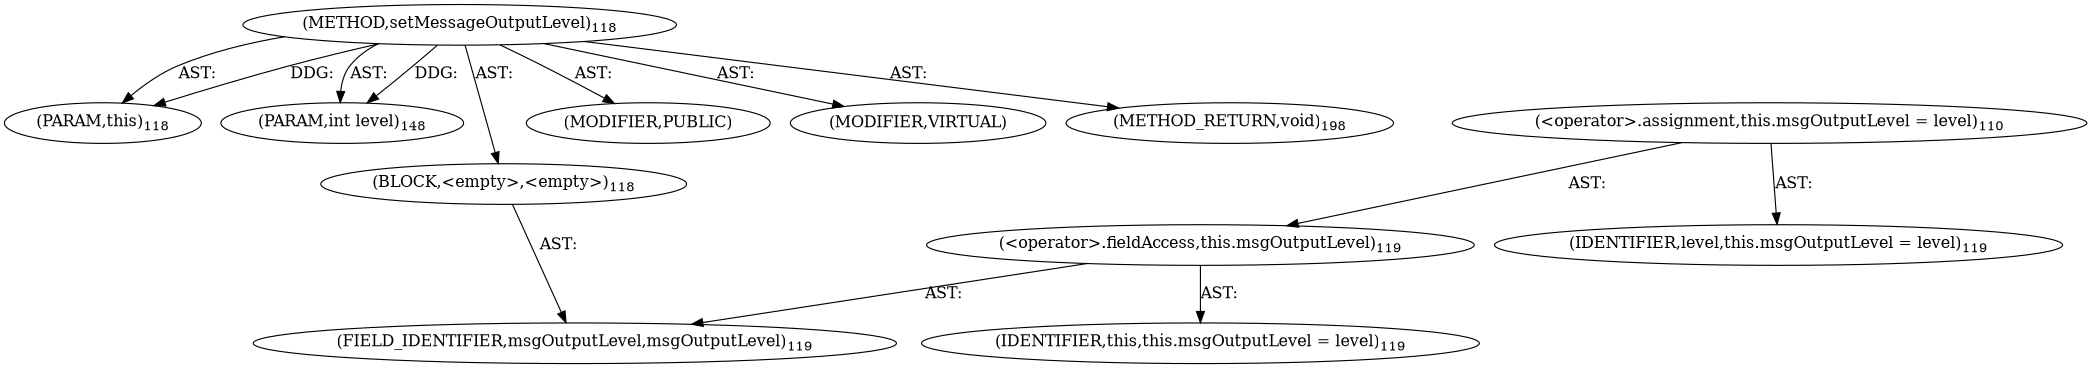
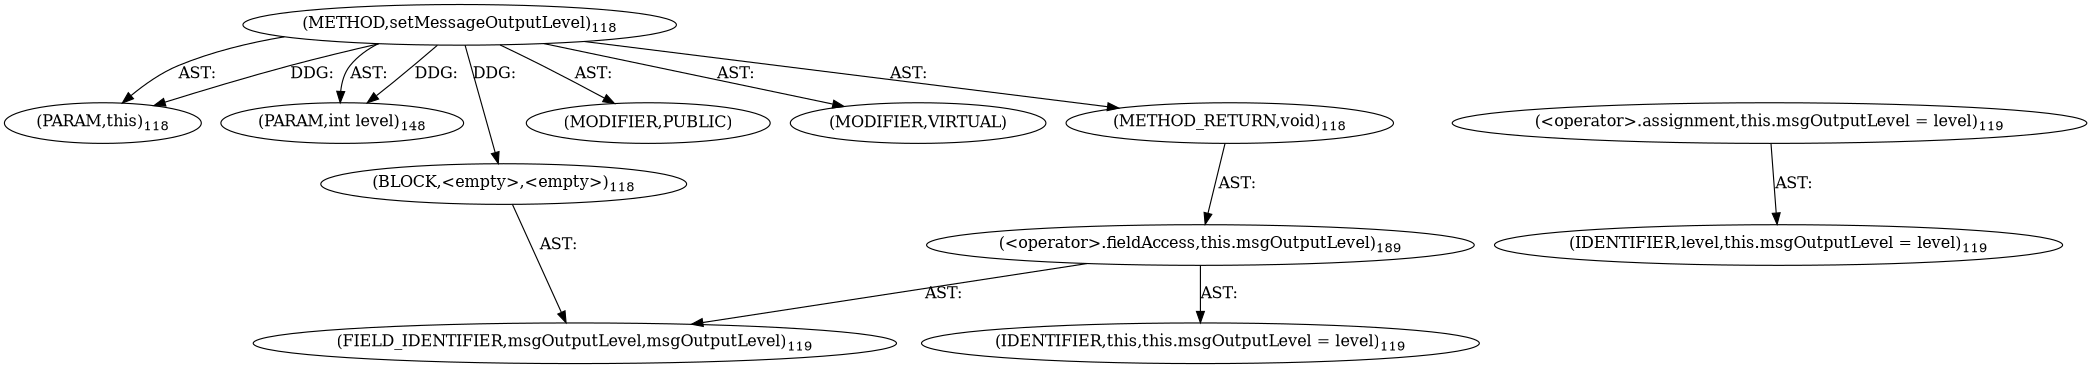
edge "(METHOD,setMessageOutputLevel)" -> "(BLOCK,<empty>,<empty>)": label "AST: " -> "DDG: "
node "(METHOD_RETURN,void)": text "198" -> "118"
node "(<operator>.assignment,this.msgOutputLevel = level)": text "110" -> "119"
edge "(<operator>.assignment,this.msgOutputLevel = level)" -> "(<operator>.fieldAccess,this.msgOutputLevel)": now "(METHOD_RETURN,void)" -> "(<operator>.fieldAccess,this.msgOutputLevel)"
node "(<operator>.fieldAccess,this.msgOutputLevel)": text "119" -> "189"
